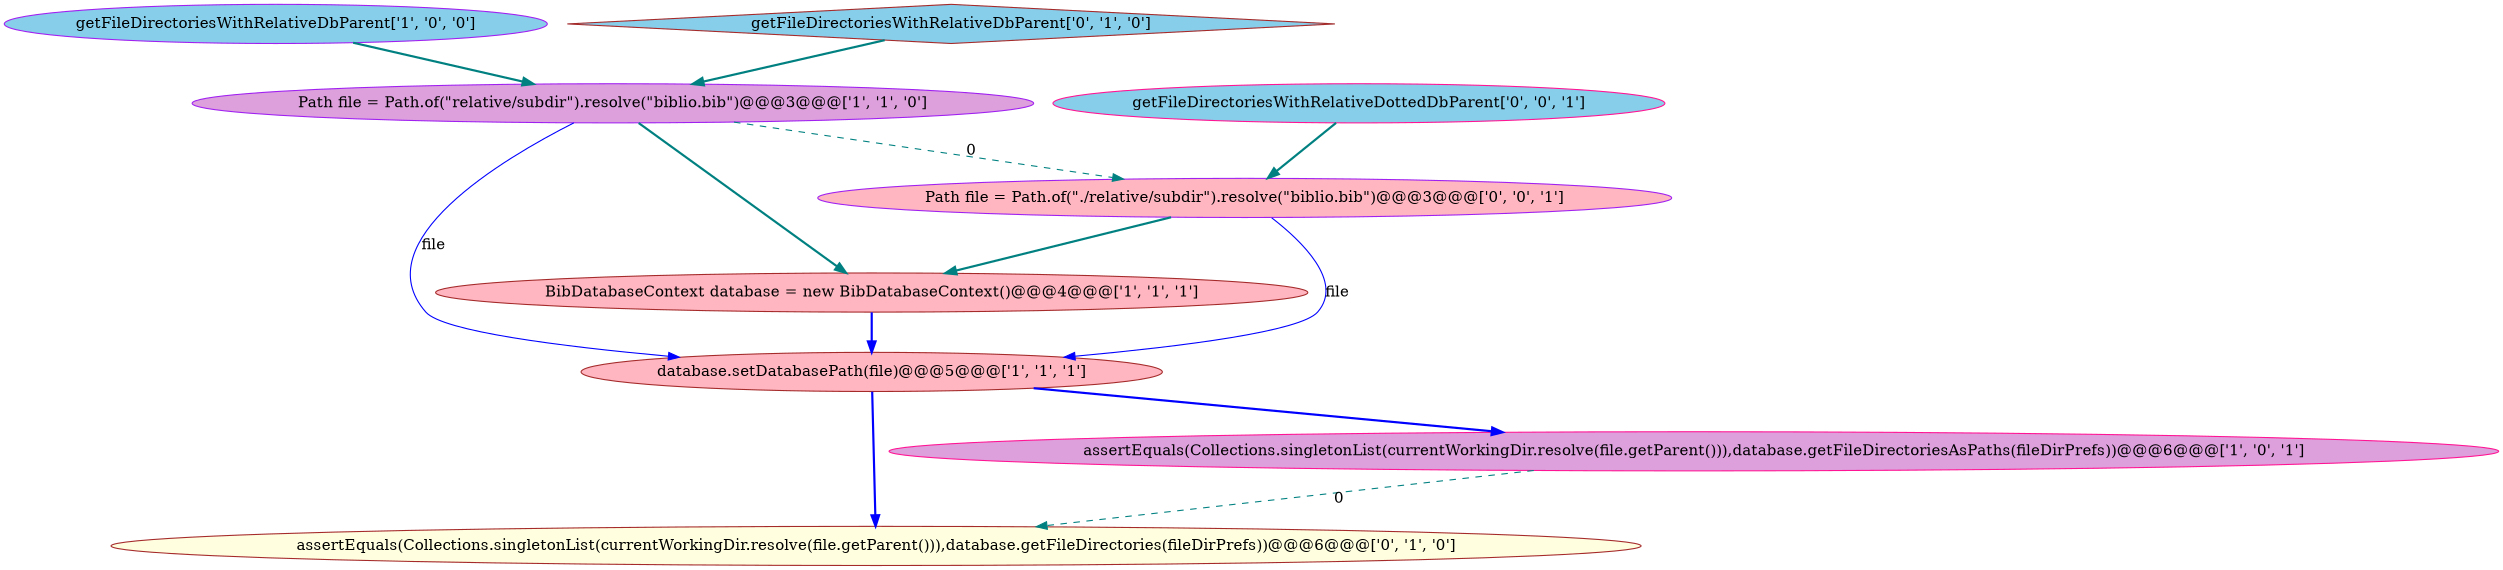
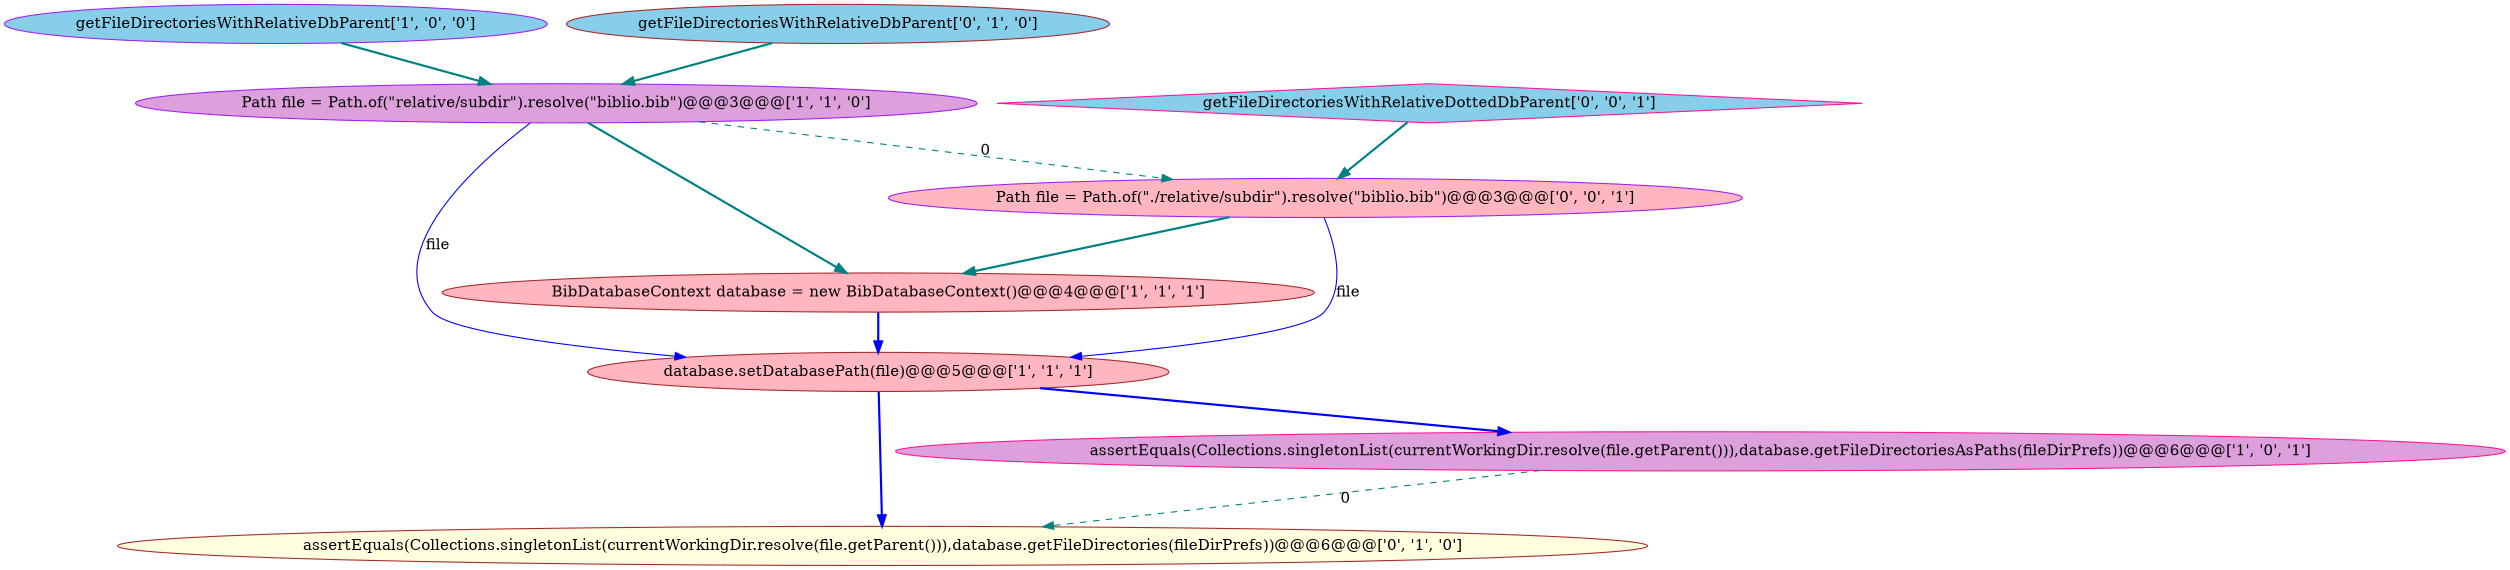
node "getFileDirectoriesWithRelativeDbParent['0', '1', '0']": shape diamond -> ellipse
node "getFileDirectoriesWithRelativeDottedDbParent['0', '0', '1']": shape ellipse -> diamond
